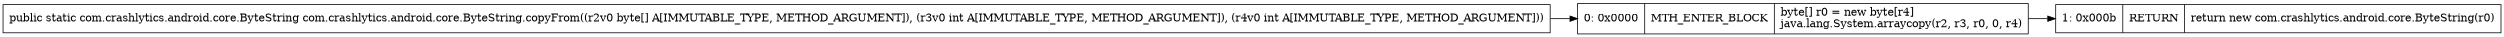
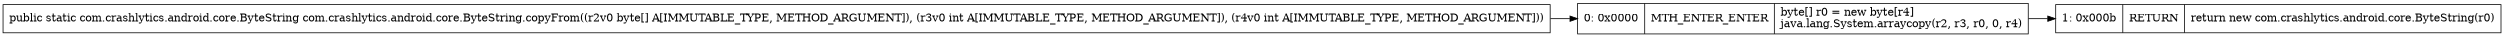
node "0: 0x0000": text "MTH_ENTER_BLOCK" -> "MTH_ENTER_ENTER"
